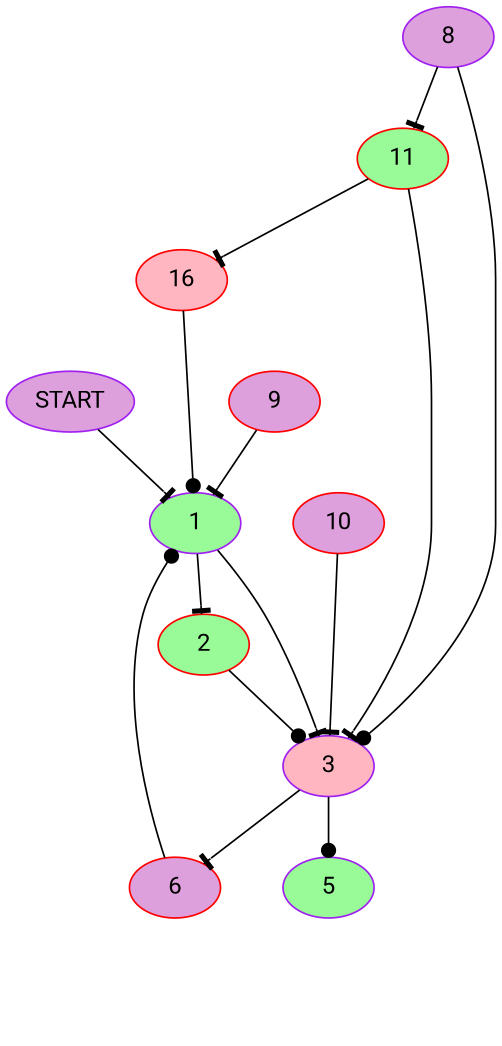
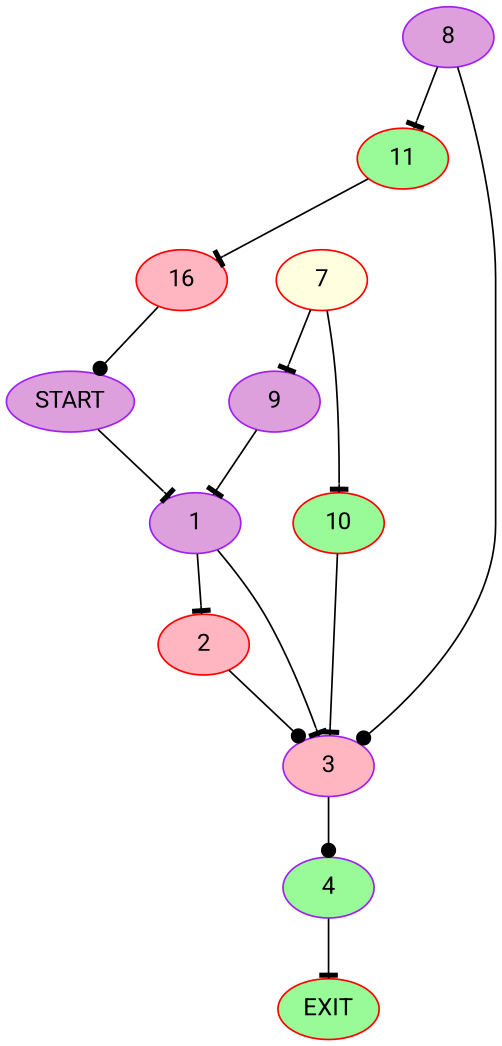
node "7": added
edge "16" -> "1": now "16" -> "START"
node "9": color red -> purple
edge "11" -> "3": removed
node "1": fillcolor palegreen -> plum
node "10": fillcolor plum -> palegreen
node "2": fillcolor palegreen -> lightpink
node "6": removed
node "5": label "5" -> "4"
node "EXIT": added
